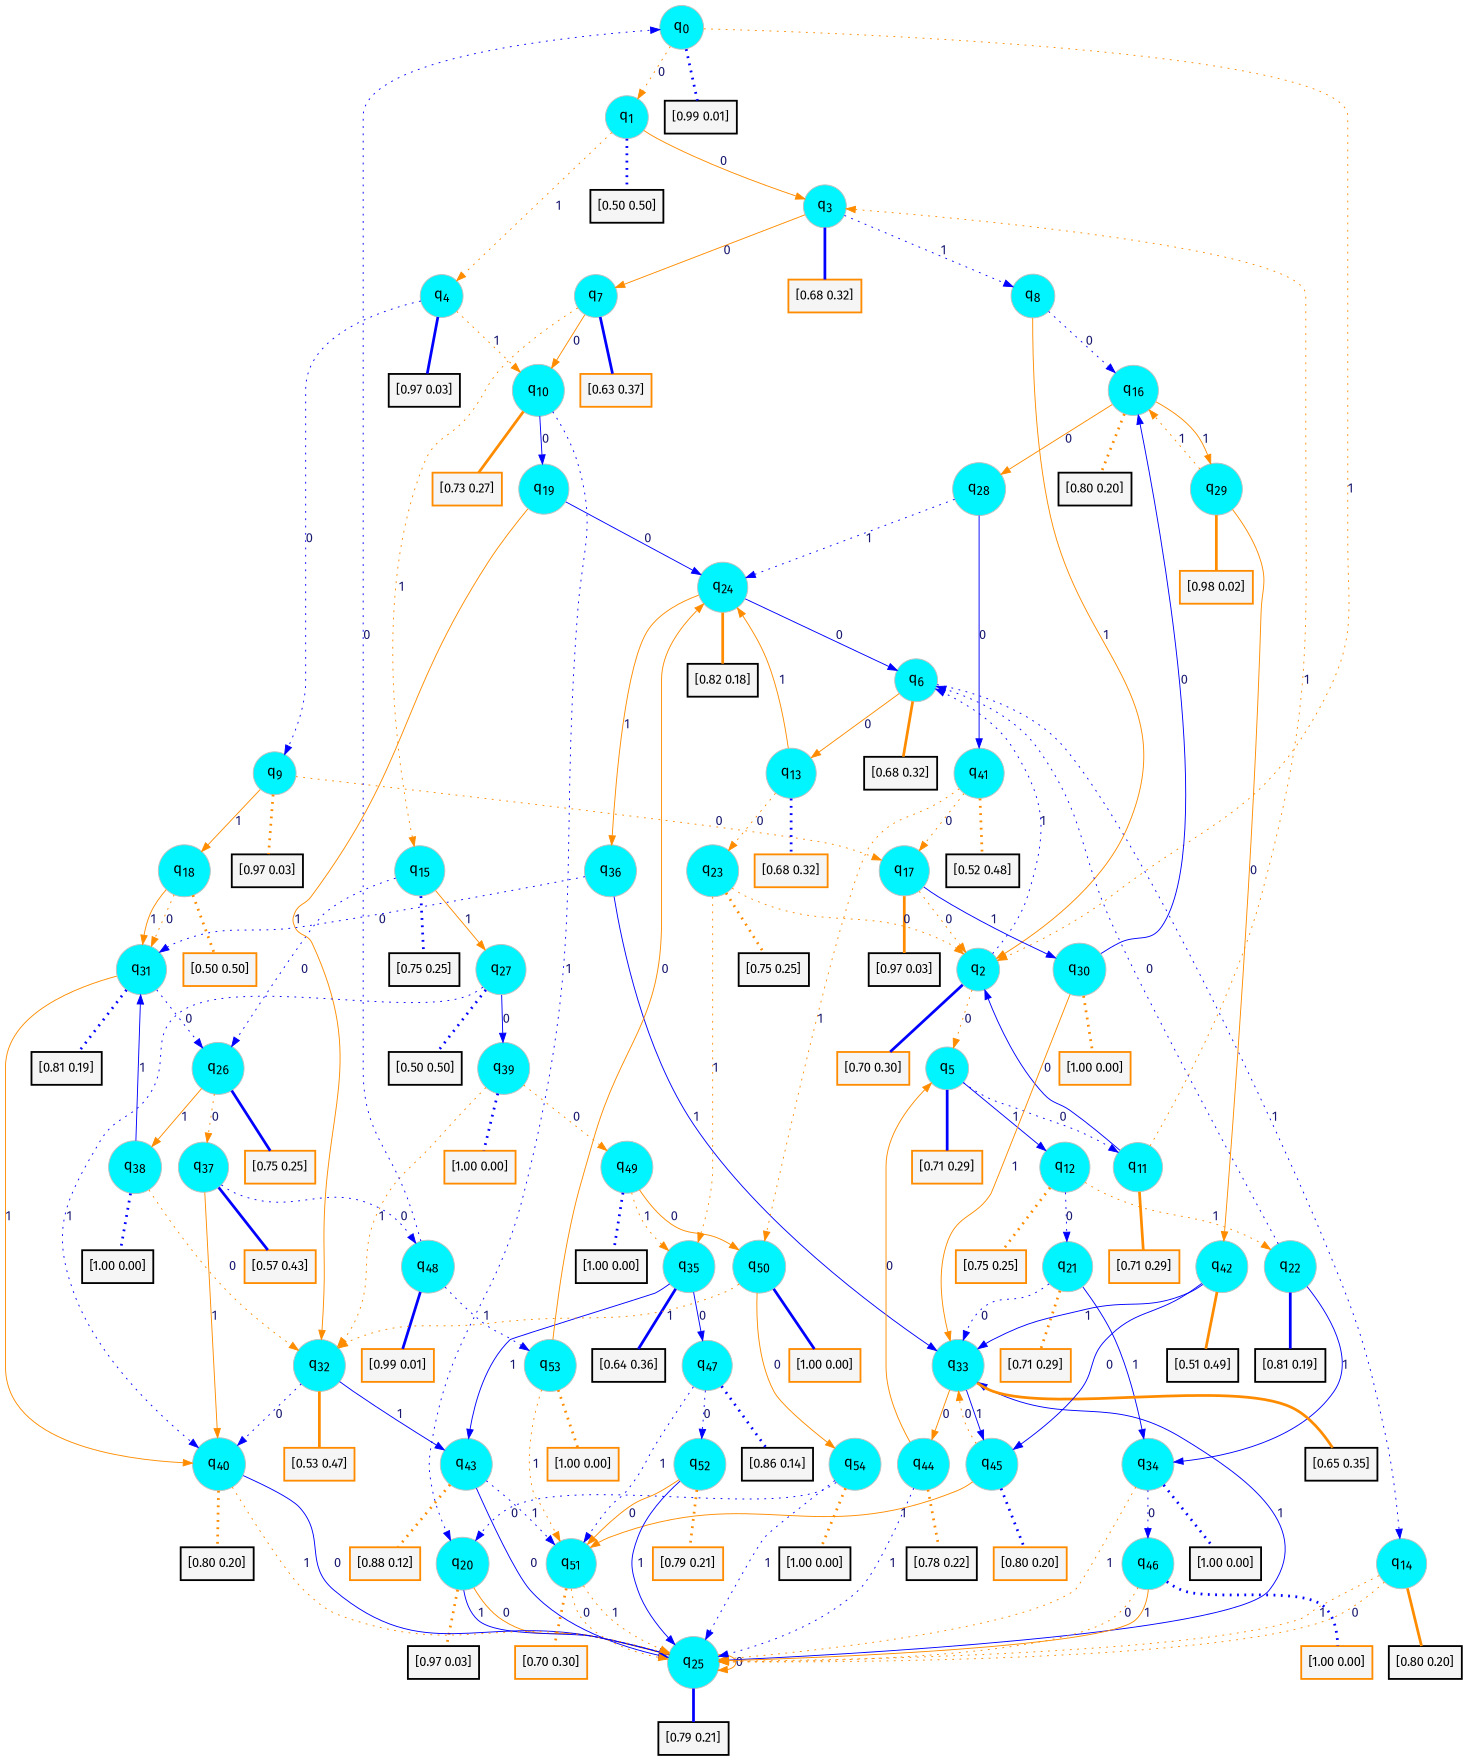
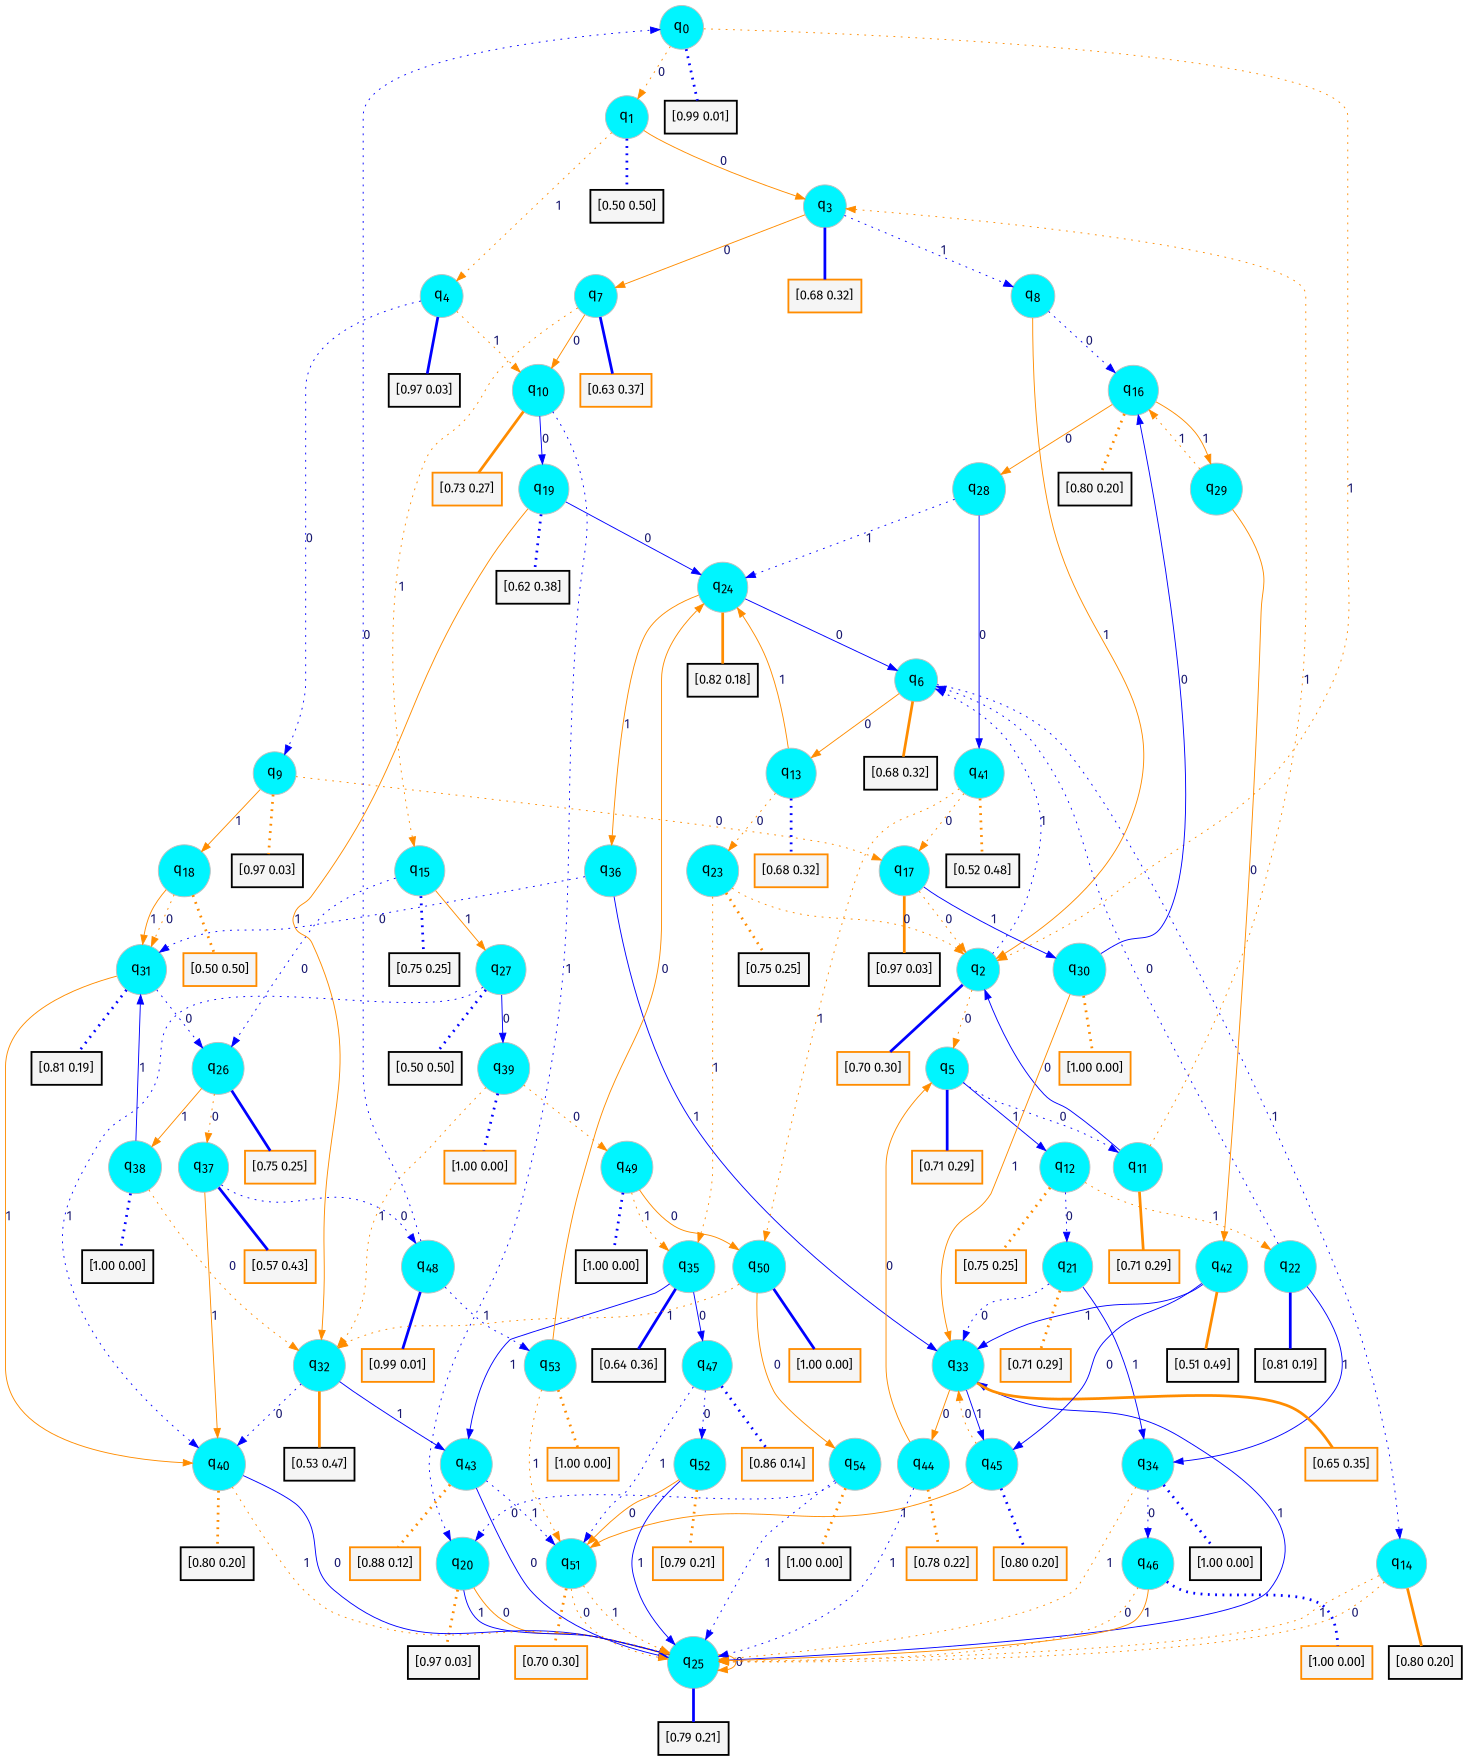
node "[0.62 0.38]": added
node "[0.98 0.02]": removed
node "[0.53 0.47]": color darkorange -> black
node "[0.86 0.14]": color black -> darkorange
node "[0.65 0.35]": color black -> darkorange
node "[0.78 0.22]": color black -> darkorange
